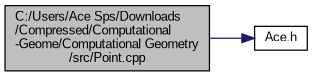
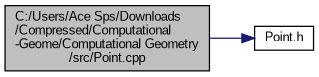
node "Ace.h": label "Ace.h" -> "Point.h"
